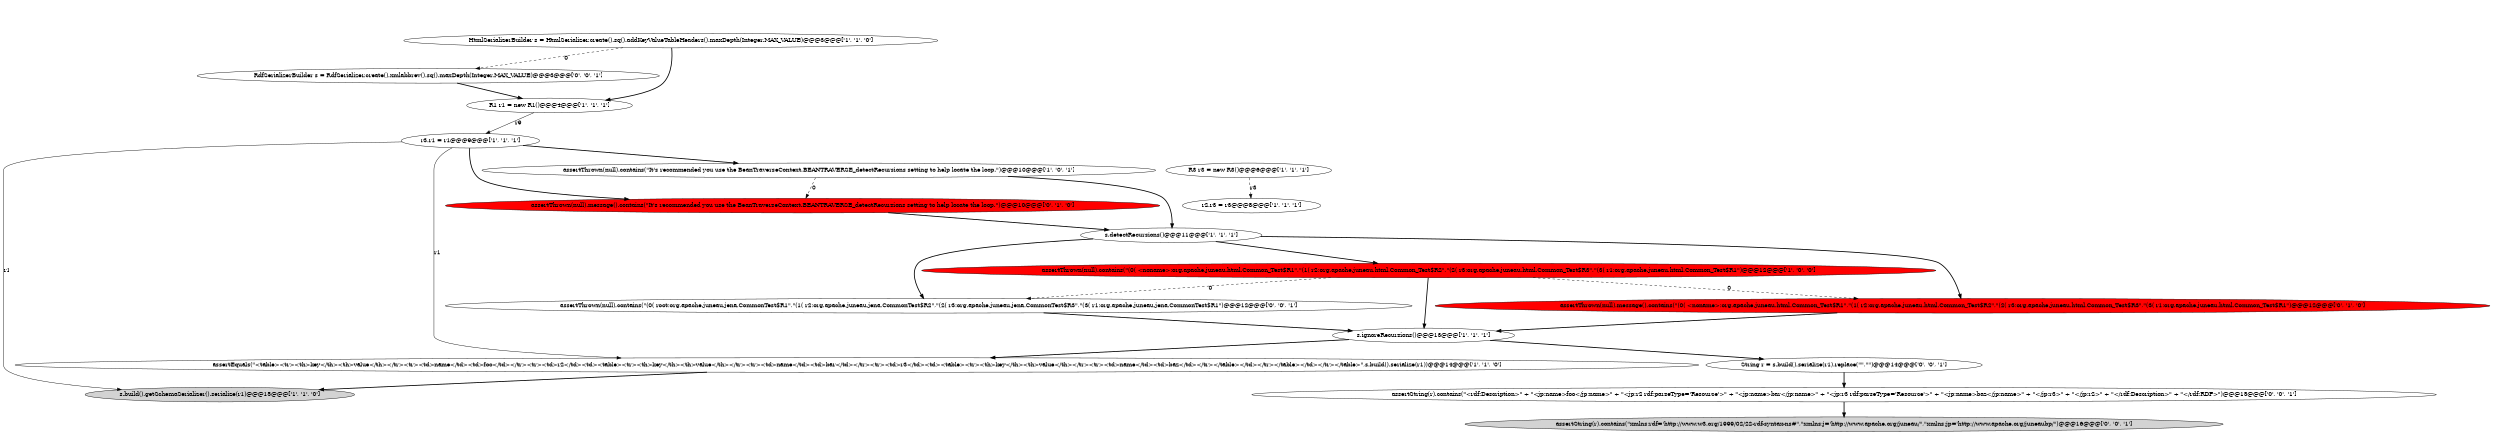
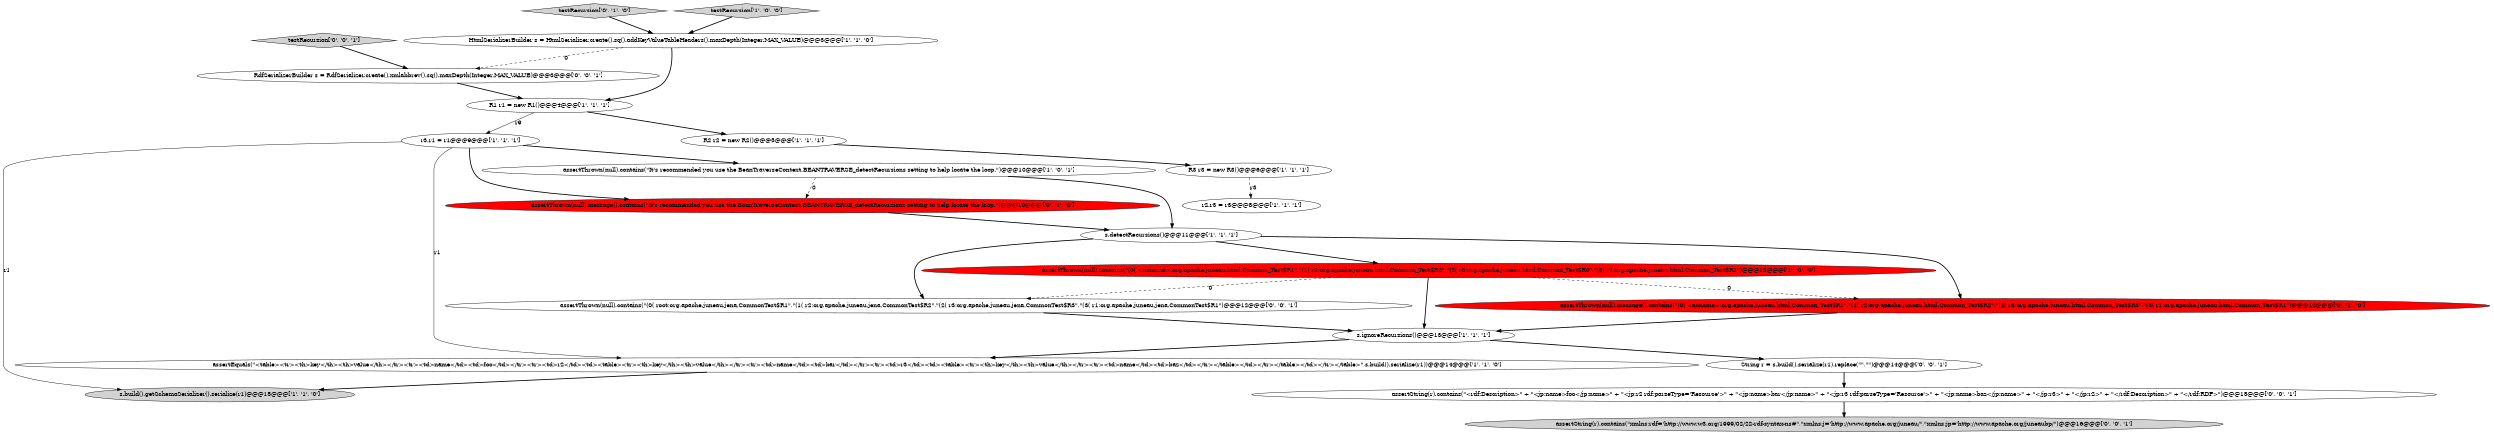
node "testRecursion['0', '1', '0']": added
node "testRecursion['1', '0', '0']": added
node "testRecursion['0', '0', '1']": added
node "R2 r2 = new R2()@@@5@@@['1', '1', '1']": added
